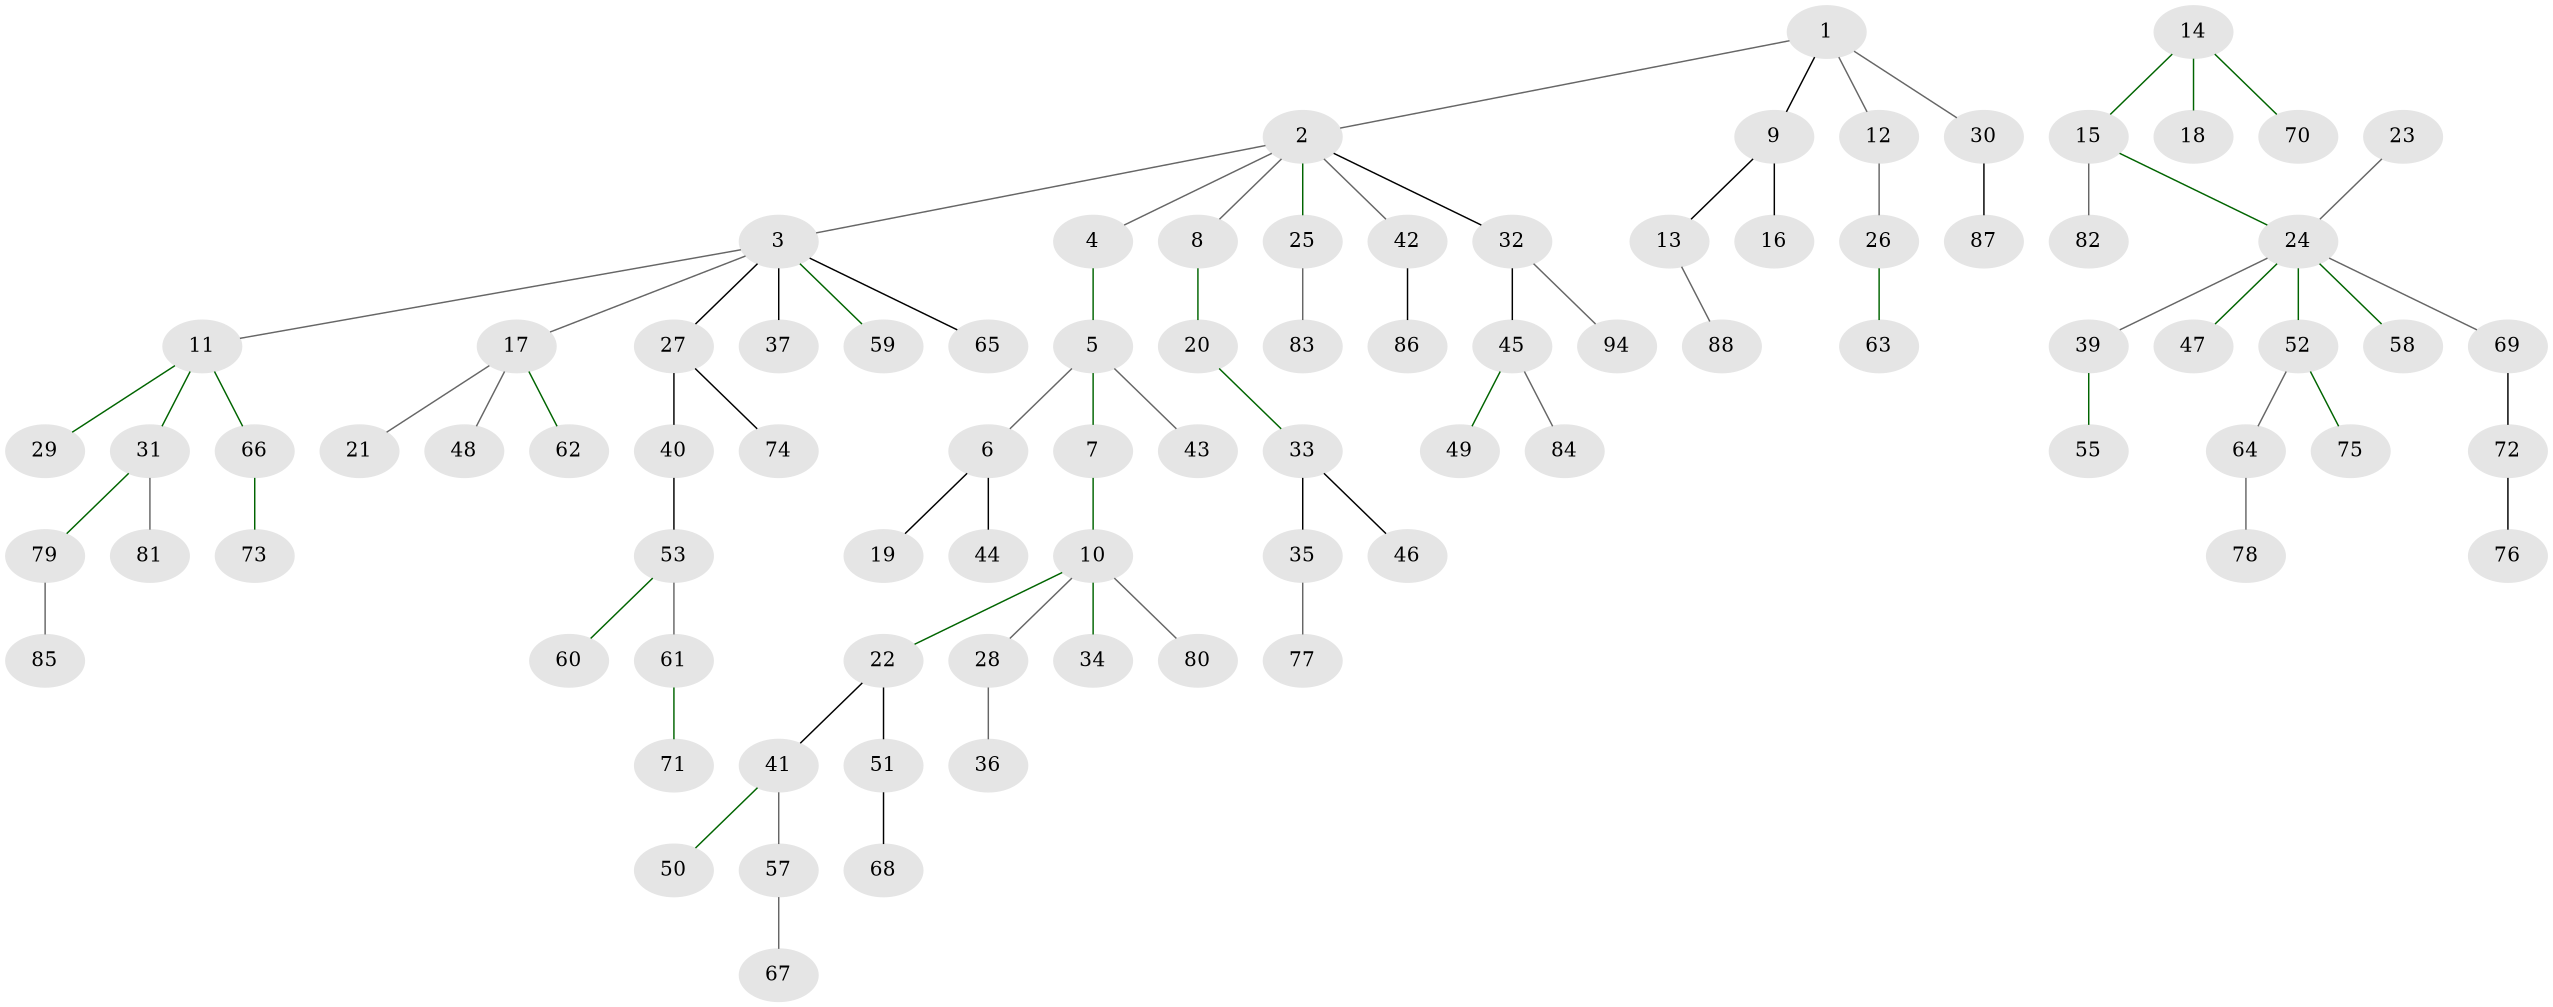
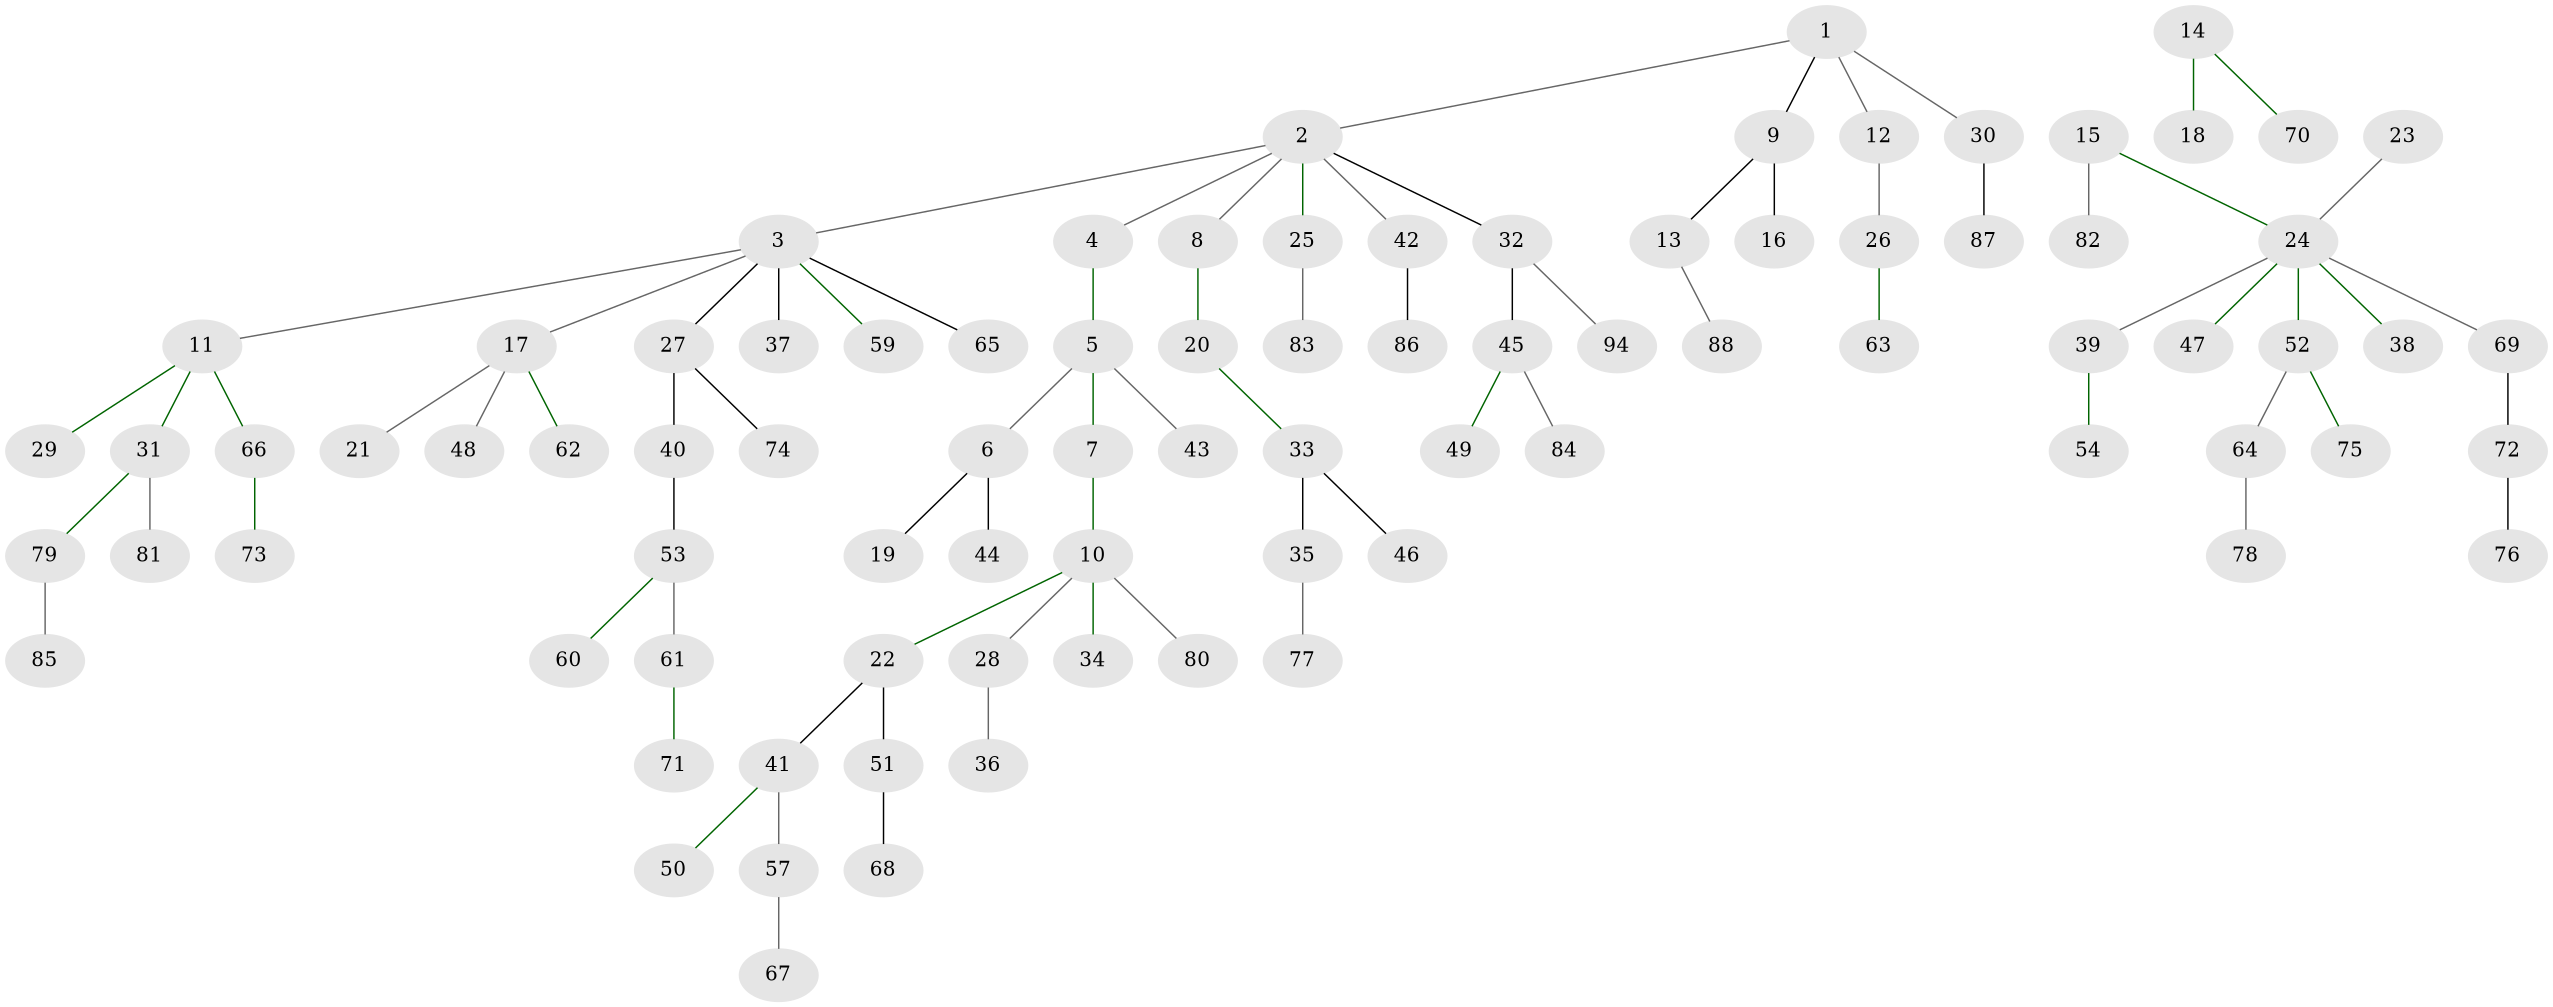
edge "14" -- "15": removed
node "58": label "58" -> "38"
node "55": label "55" -> "54"
